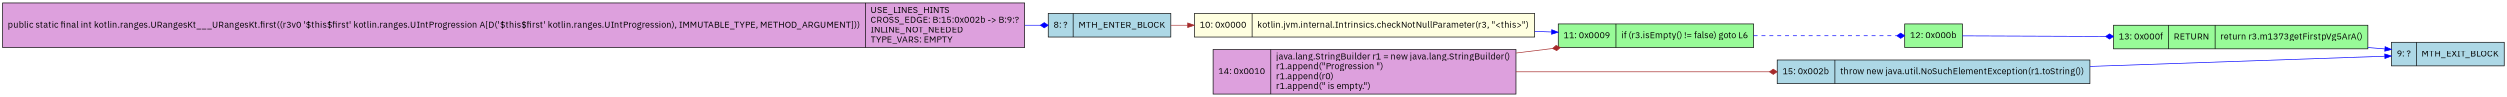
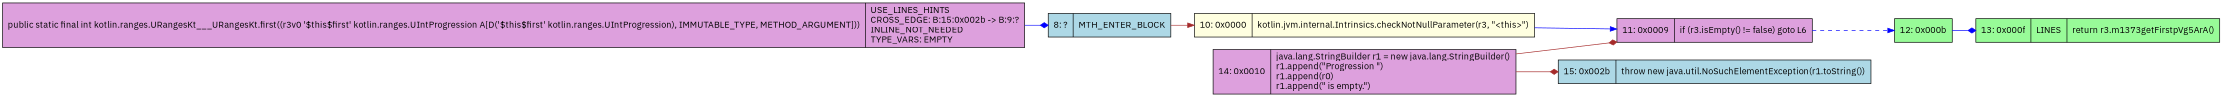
node "11: 0x0009": fillcolor palegreen -> plum
edge "11: 0x0009" -> "12: 0x000b": arrowhead diamond -> normal
node "13: 0x000f": text "RETURN" -> "LINES"
node "9: ?": removed
